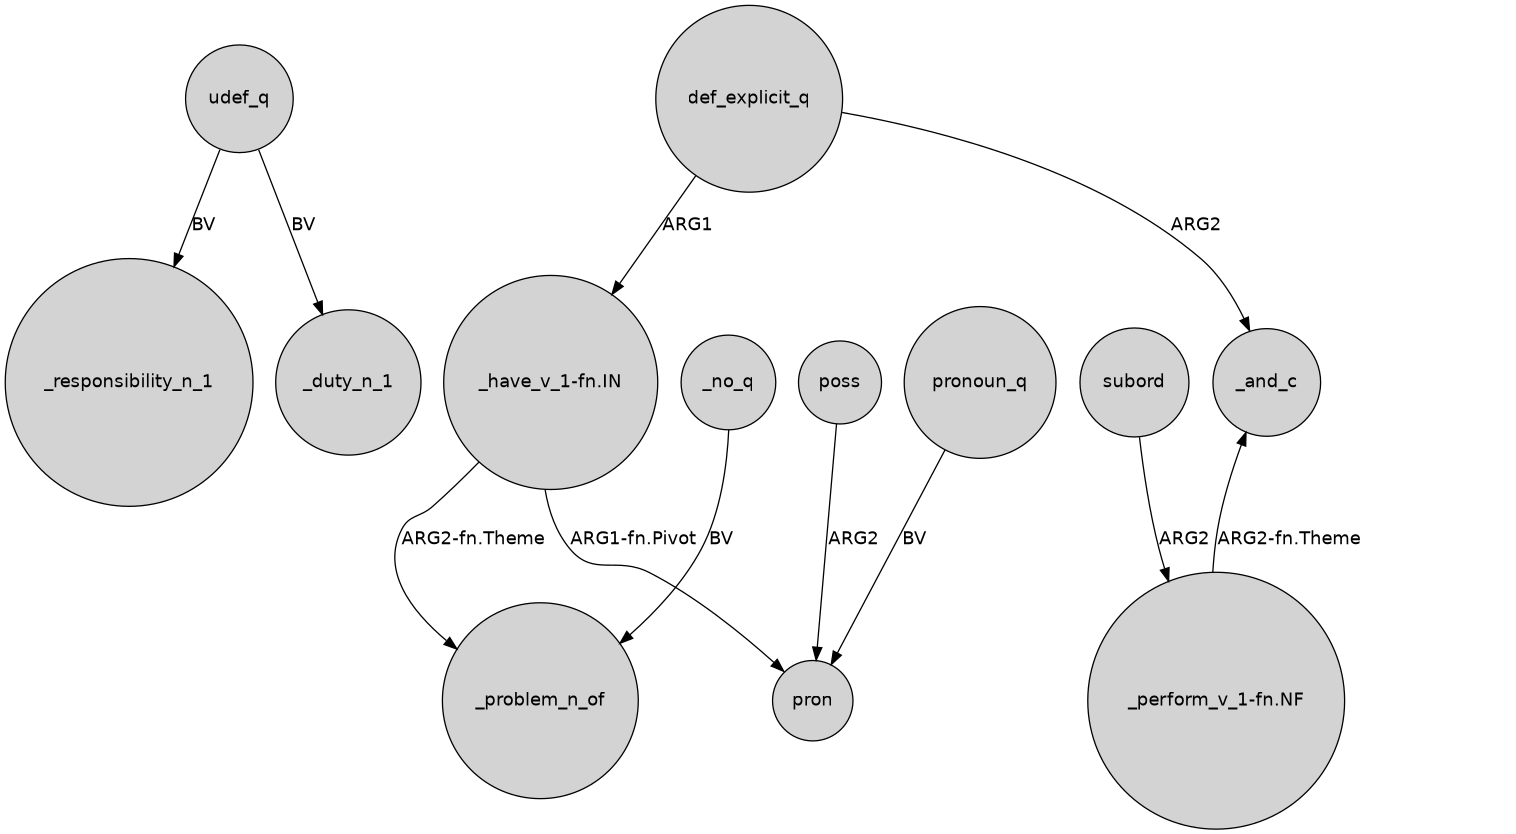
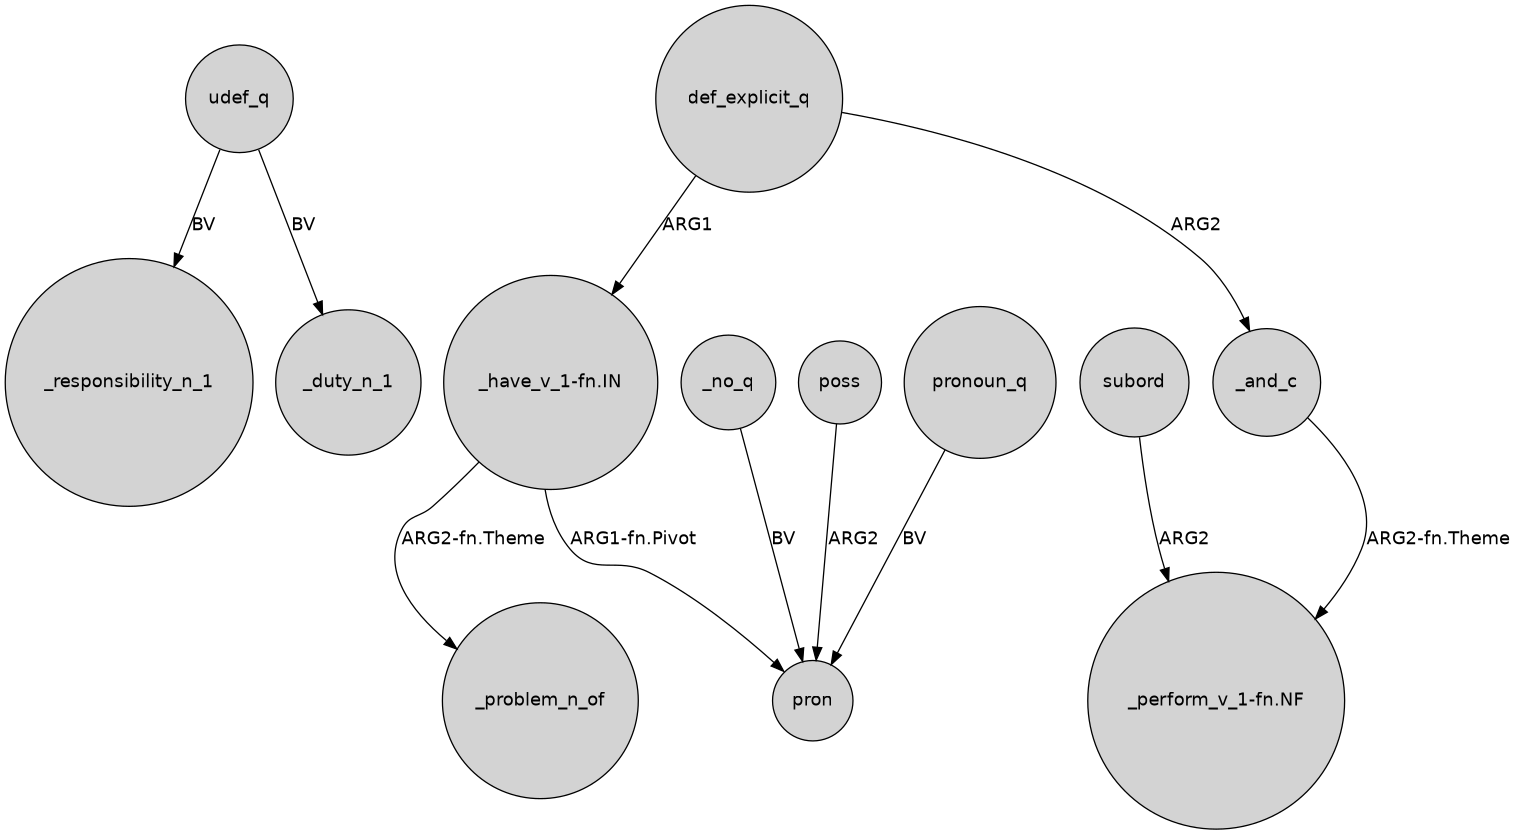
edge "_perform_v_1-fn.NF" -> "_and_c": reversed
edge "_no_q" -> "_problem_n_of": now "_no_q" -> "pron"
